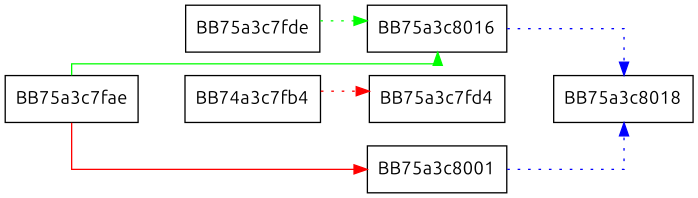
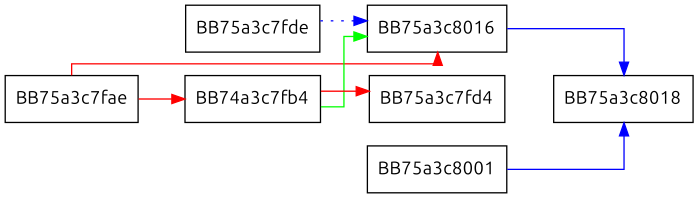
edge "BB75a3c7fde" -> "BB75a3c8016": color green -> blue
edge "BB75a3c8016" -> "BB75a3c8018": style dotted -> solid
edge "BB75a3c7fae" -> "BB75a3c8016": color green -> red
edge "BB74a3c7fb4" -> "BB75a3c8016": added
edge "BB74a3c7fb4" -> "BB75a3c7fd4": style dotted -> solid
edge "BB75a3c7fae" -> "BB75a3c8001": now "BB75a3c7fae" -> "BB74a3c7fb4"
edge "BB75a3c8001" -> "BB75a3c8018": style dotted -> solid
